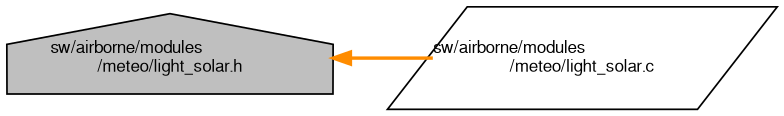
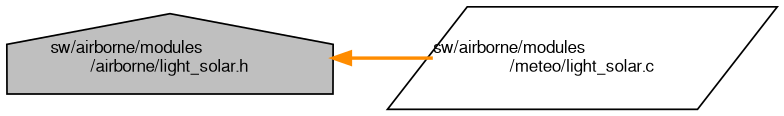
node "sw/airborne/modules /meteo/light_solar.h": label "sw/airborne/modules /meteo/light_solar.h" -> "sw/airborne/modules /airborne/light_solar.h"
